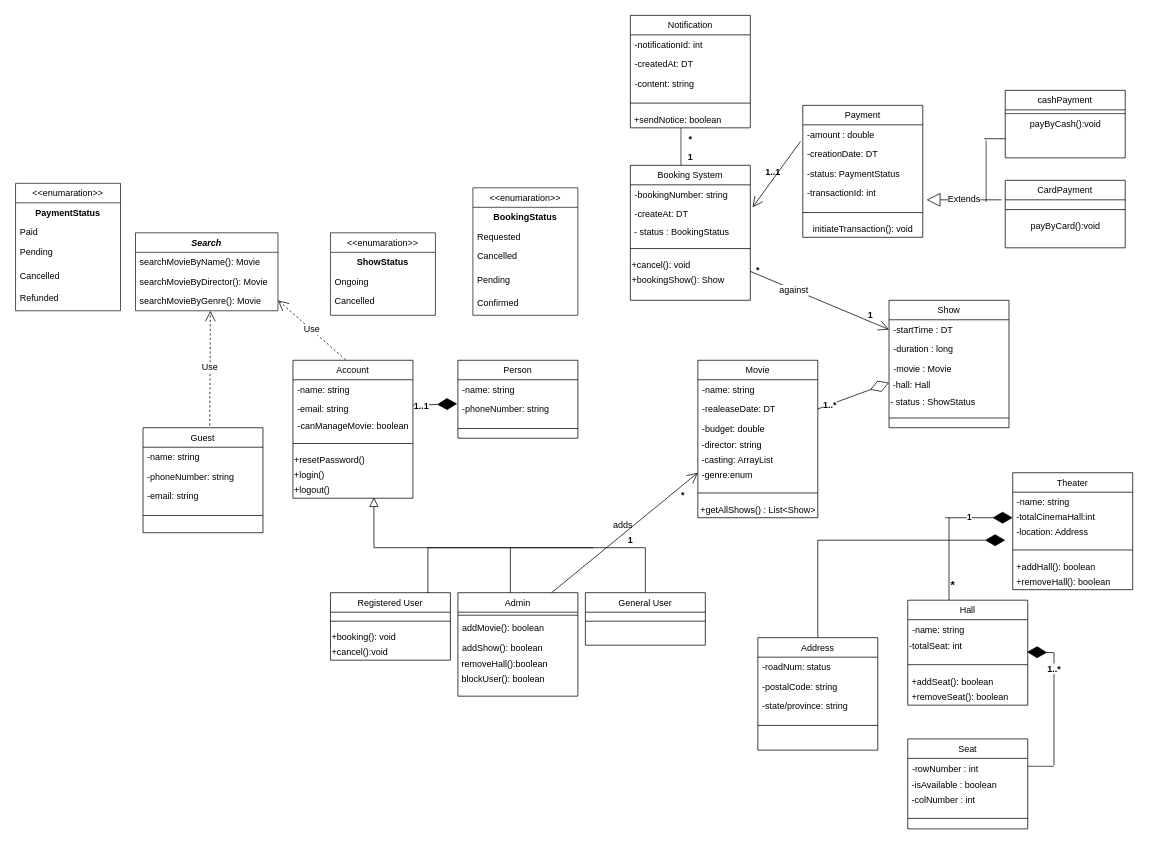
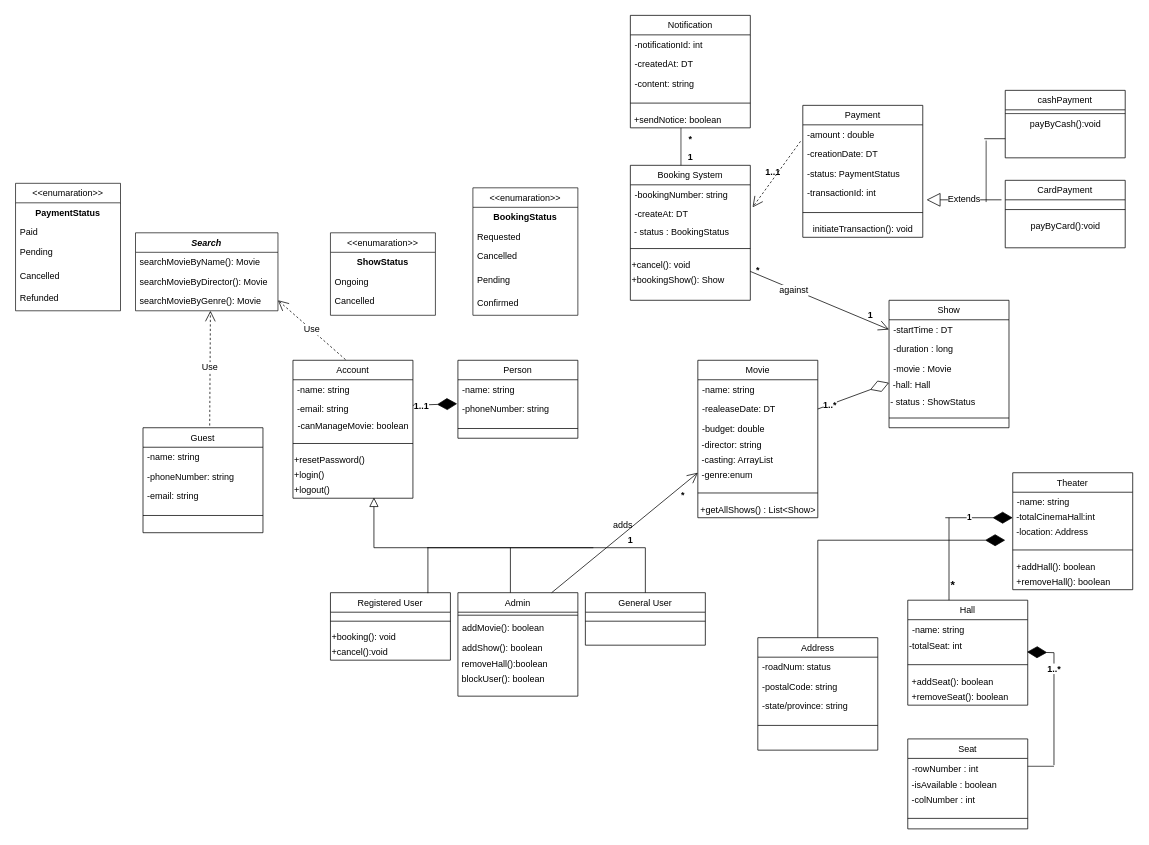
edge "-amount : double" -> "-bookingNumber: string": style solid -> dashed
